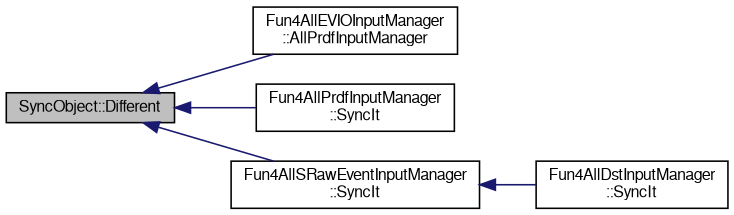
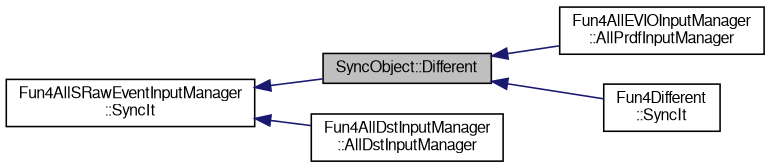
node "Fun4AllPrdfInputManager ::SyncIt": label "Fun4AllPrdfInputManager ::SyncIt" -> "Fun4Different ::SyncIt"
edge "Fun4AllSRawEventInputManager ::SyncIt" -> "SyncObject::Different": reversed
node "Fun4AllDstInputManager ::SyncIt": label "Fun4AllDstInputManager ::SyncIt" -> "Fun4AllDstInputManager ::AllDstInputManager"
